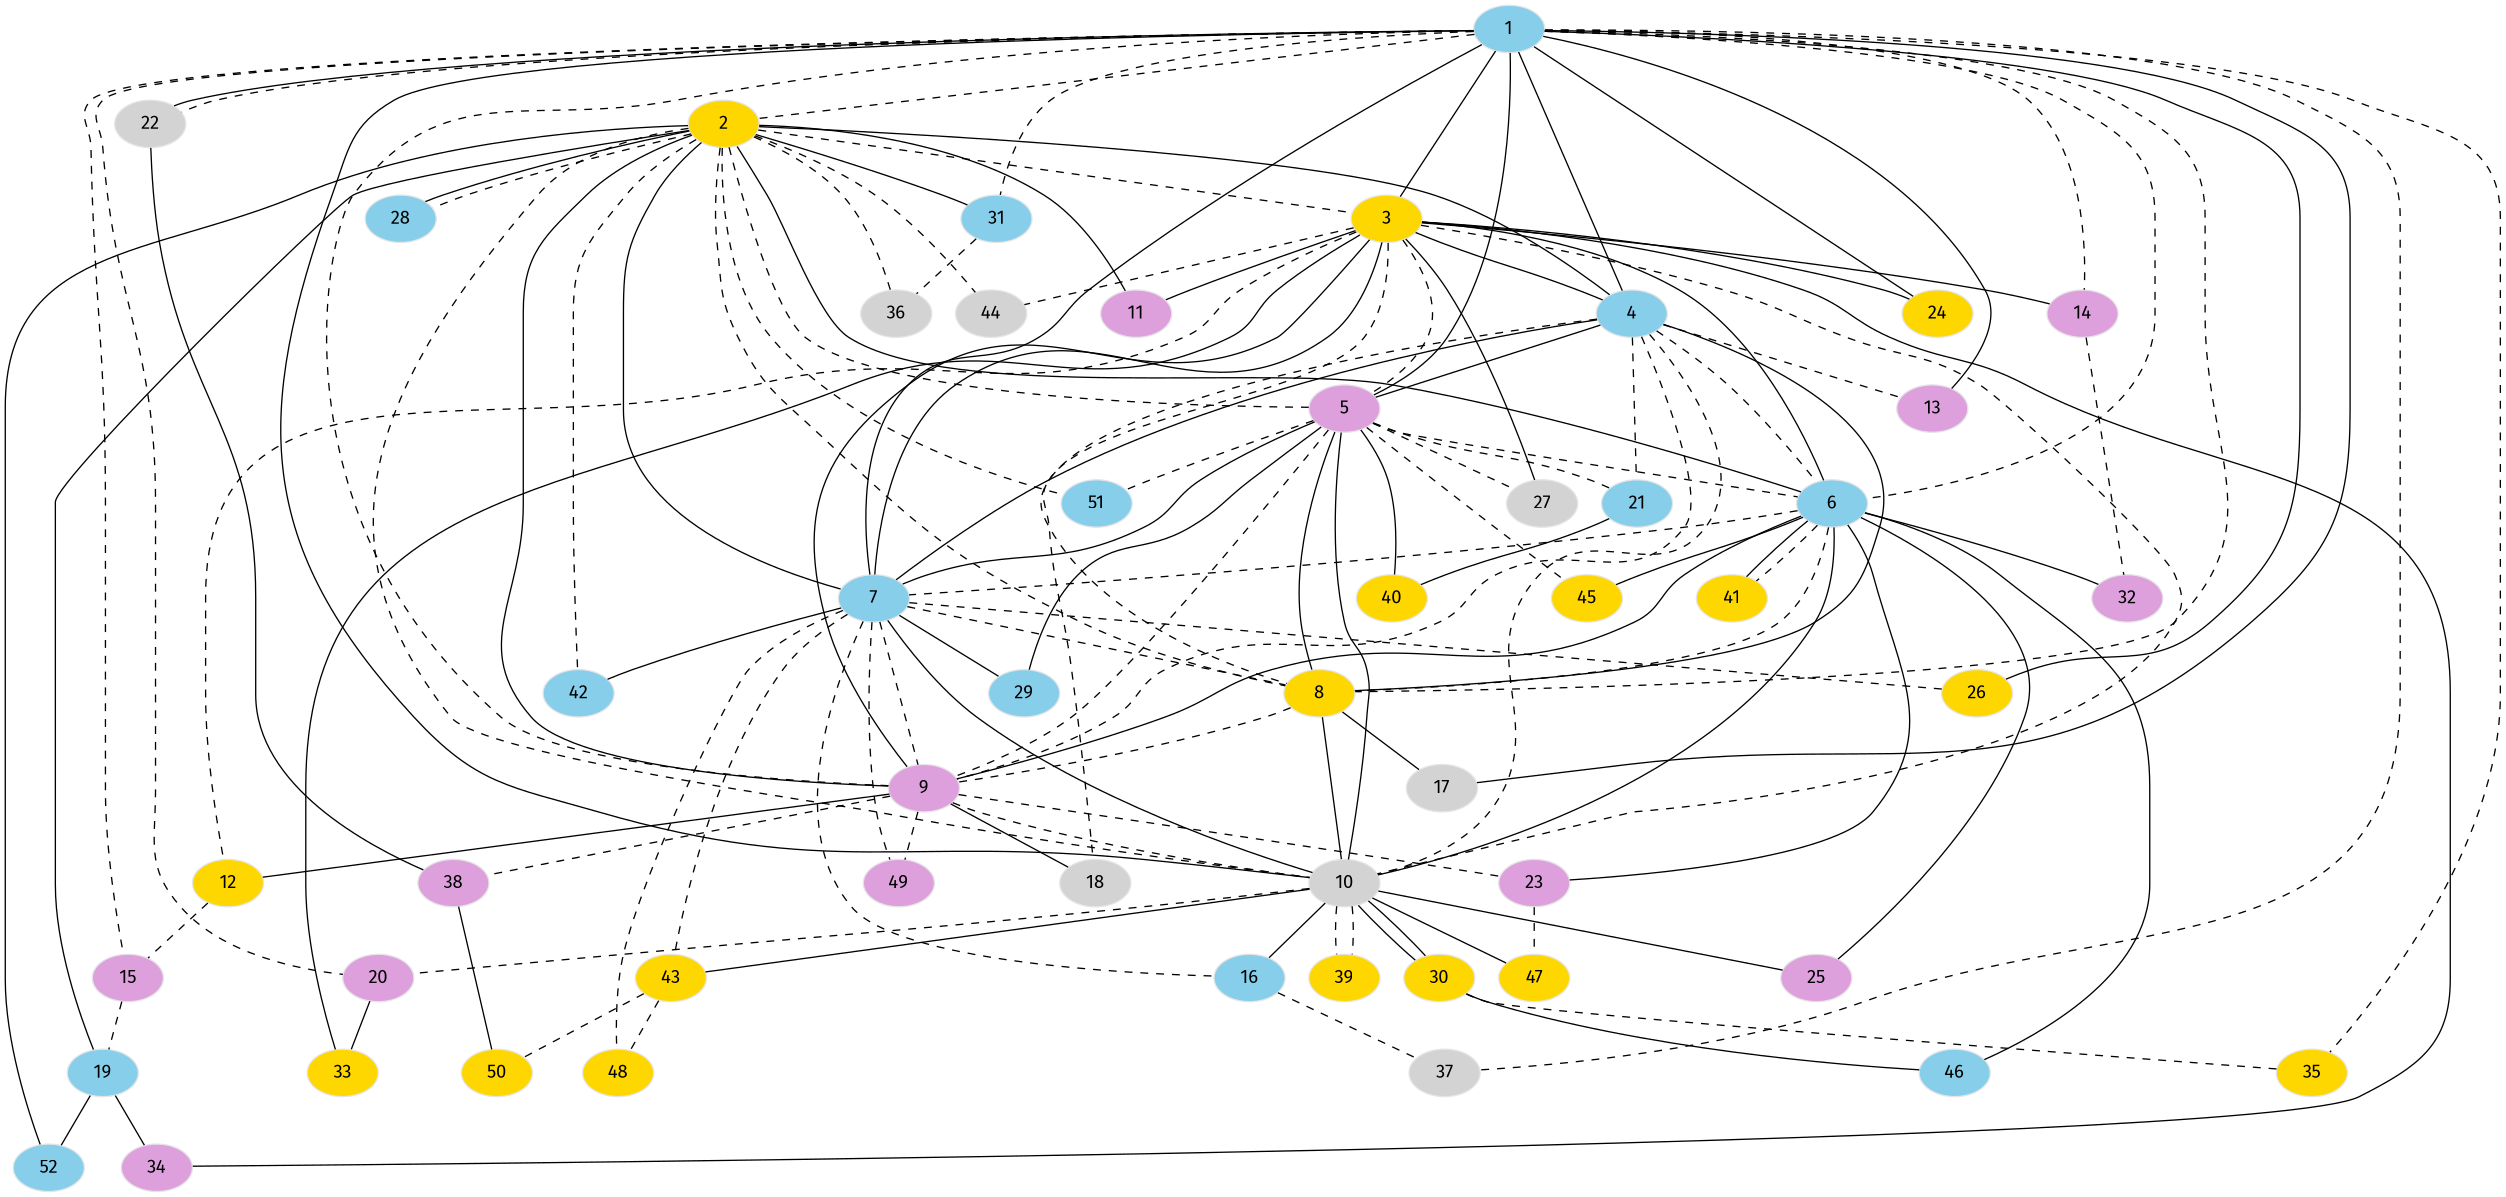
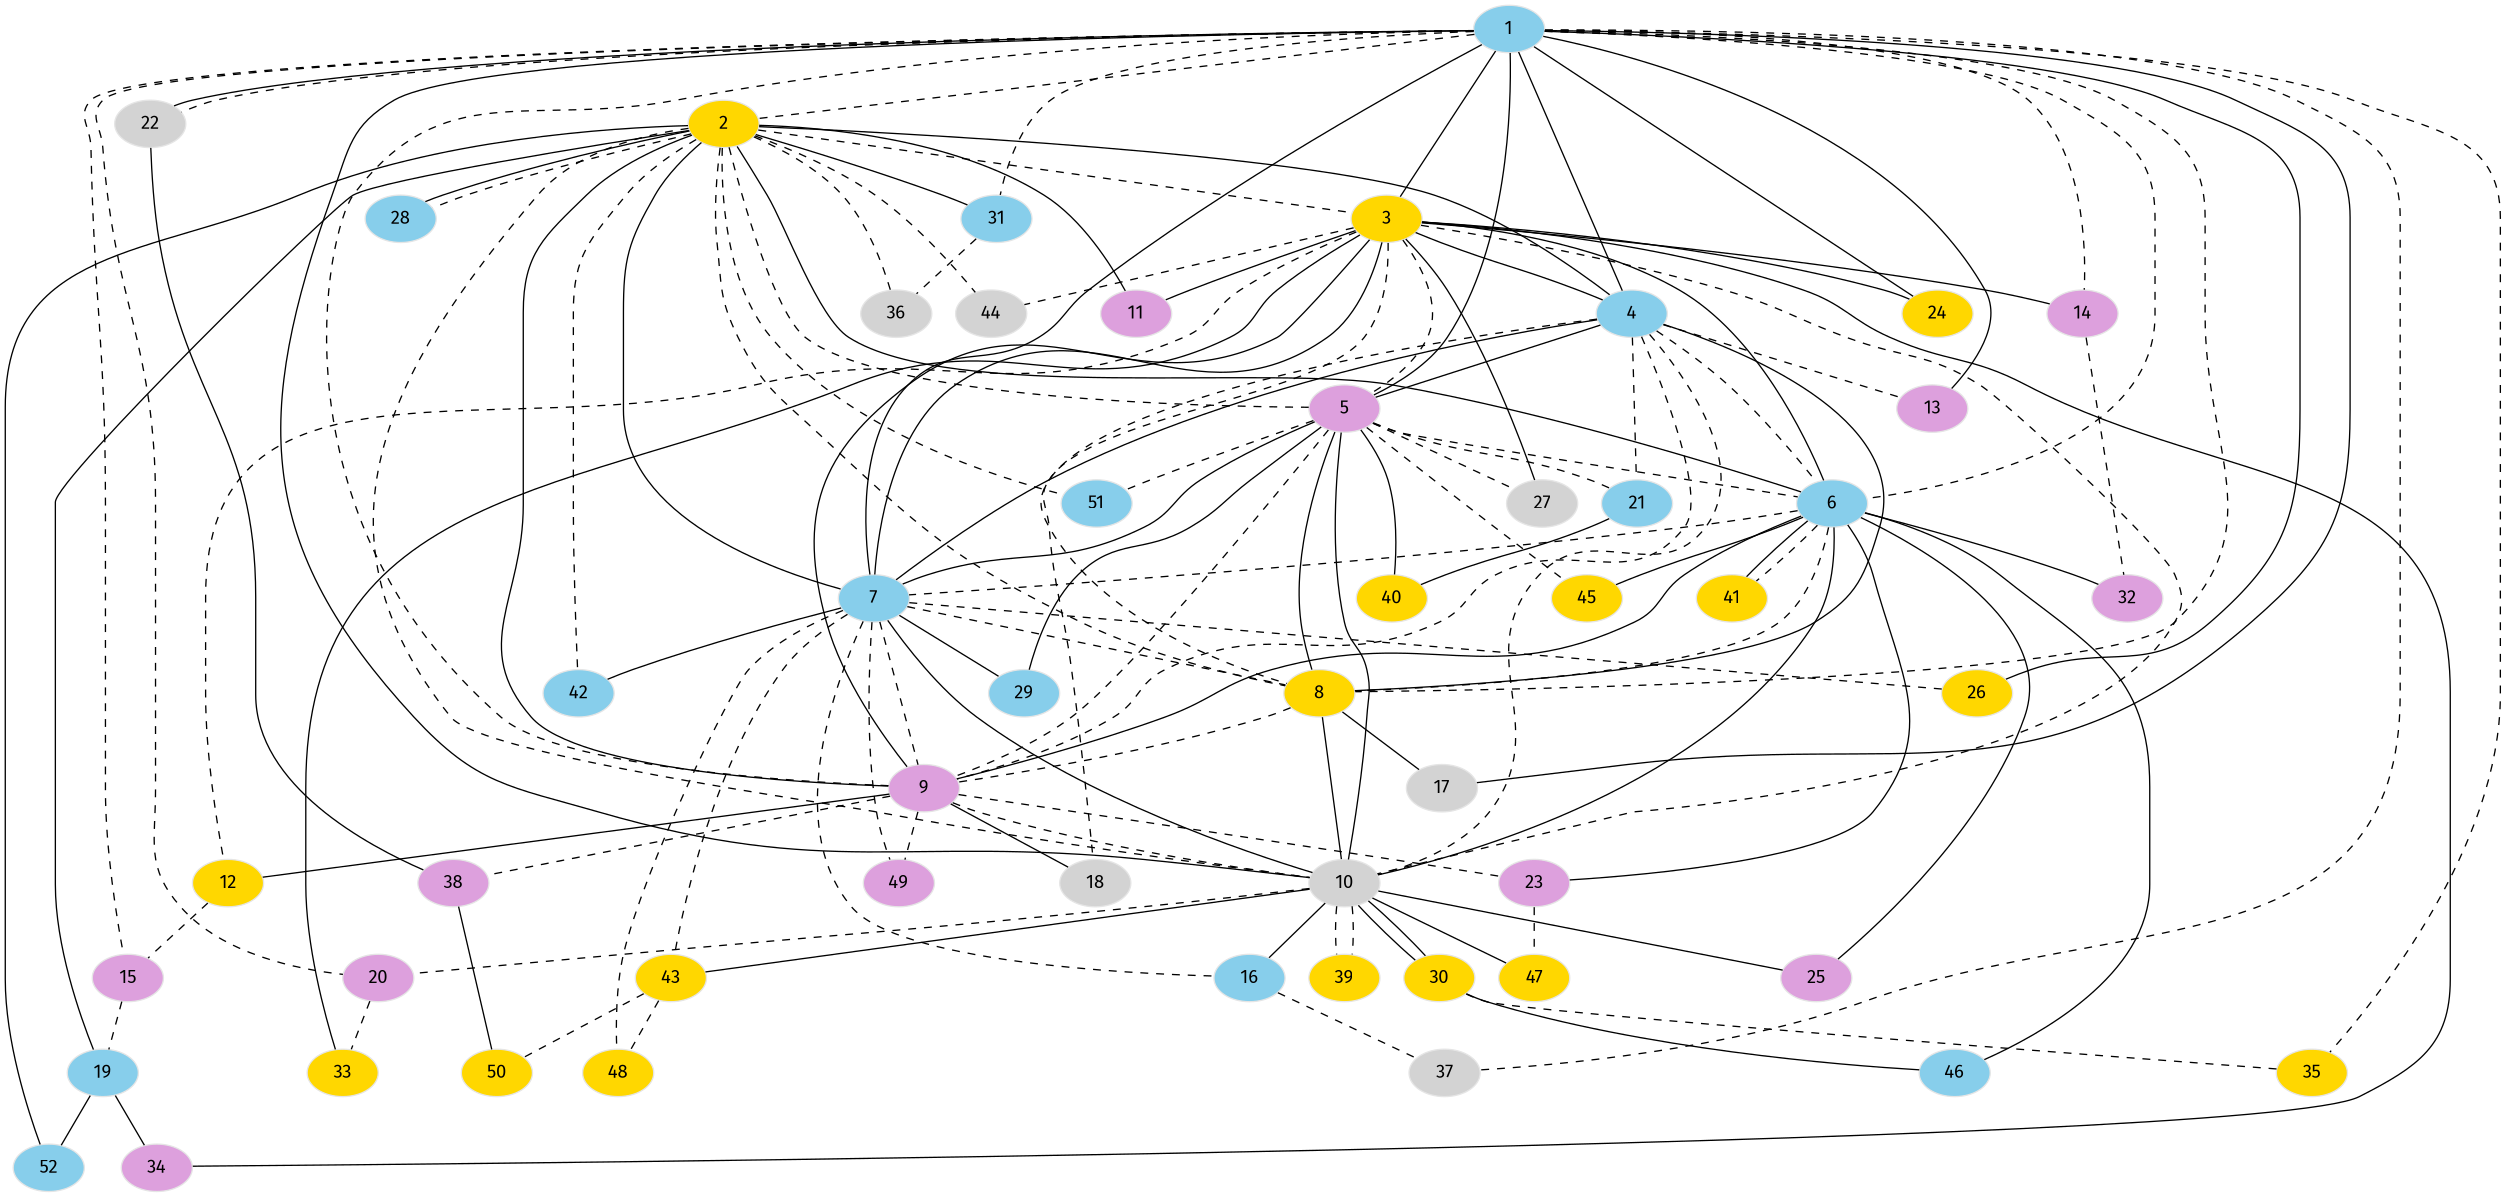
edge "20" -- "33": style solid -> dashed
